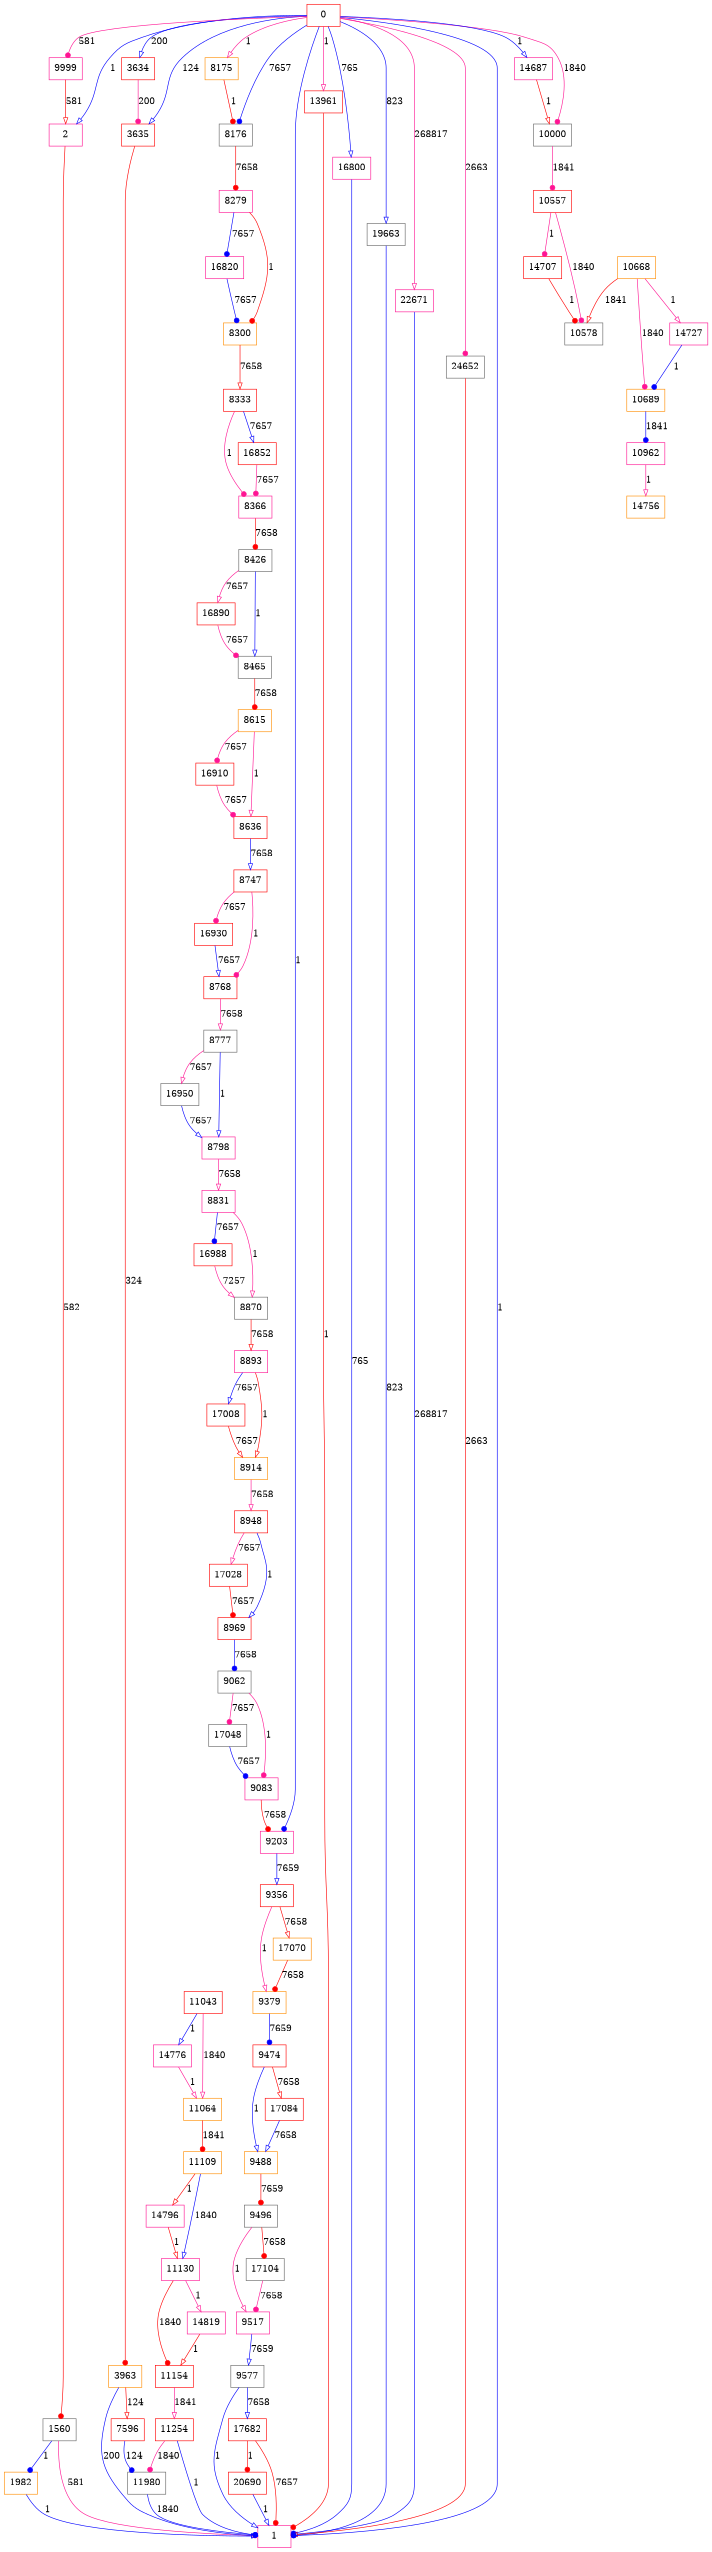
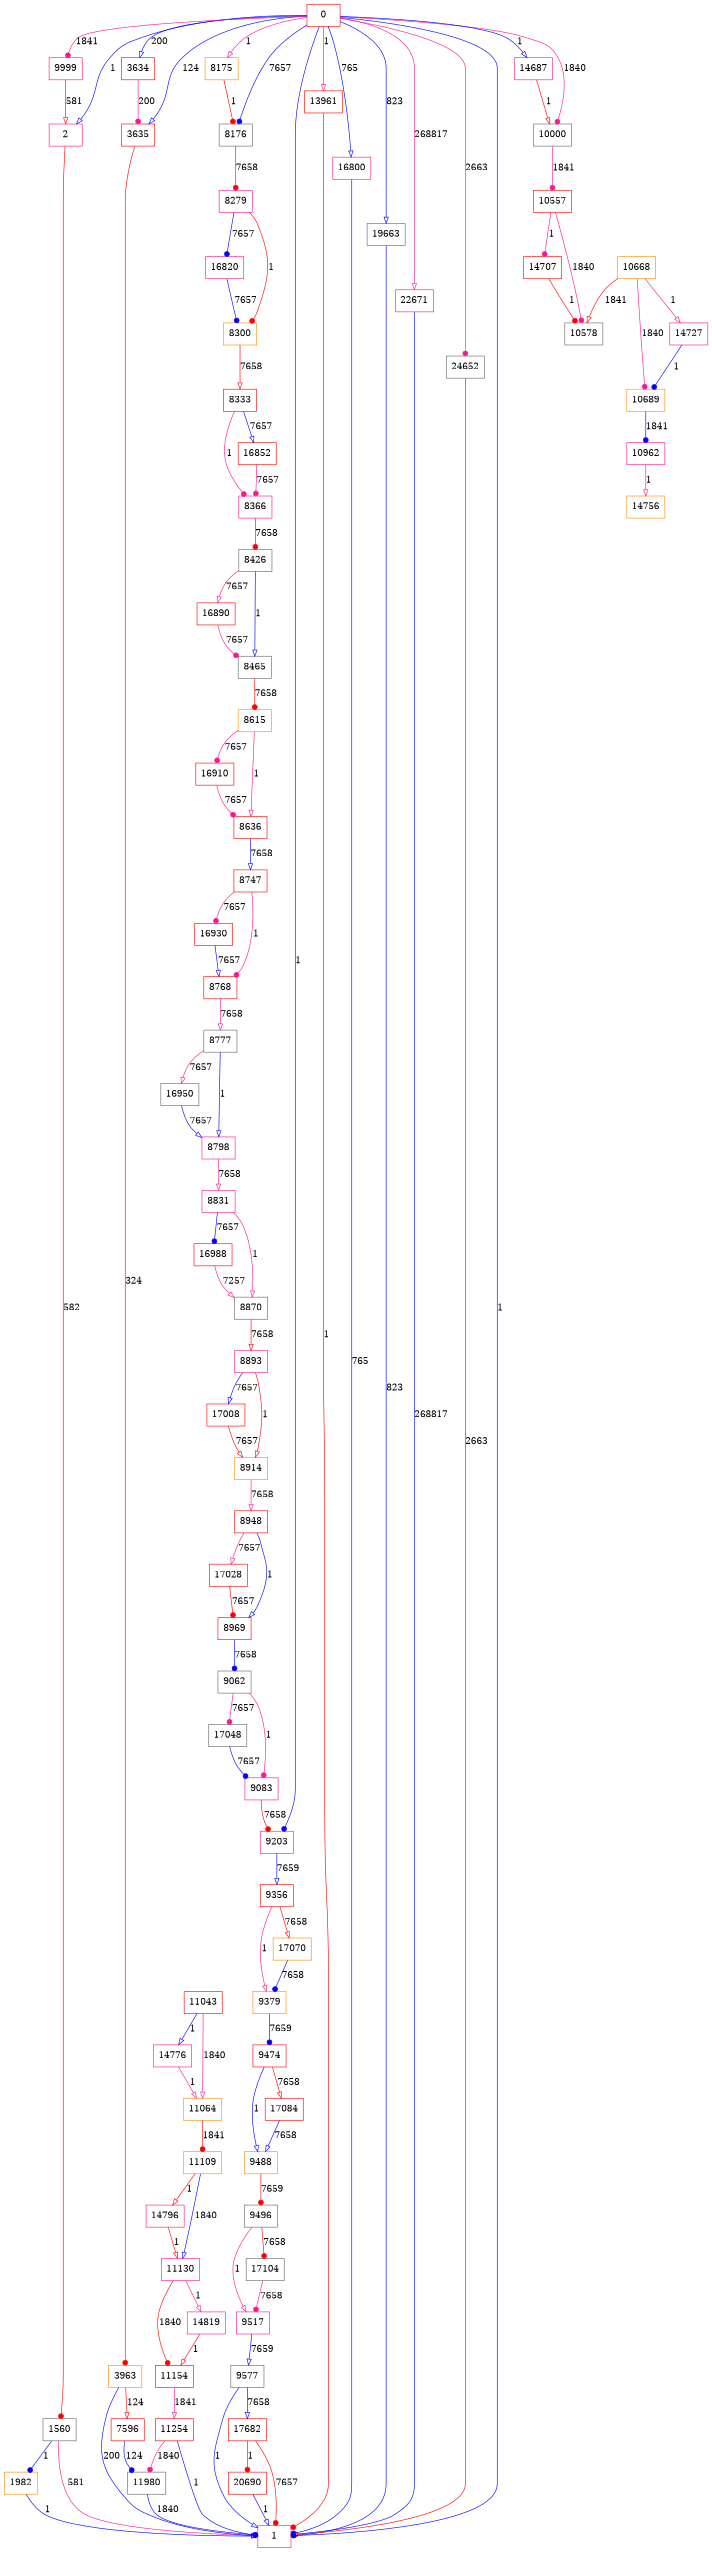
edge "0" -> "9999": label "581" -> "1841"
edge "17070" -> "9379": color red -> blue
